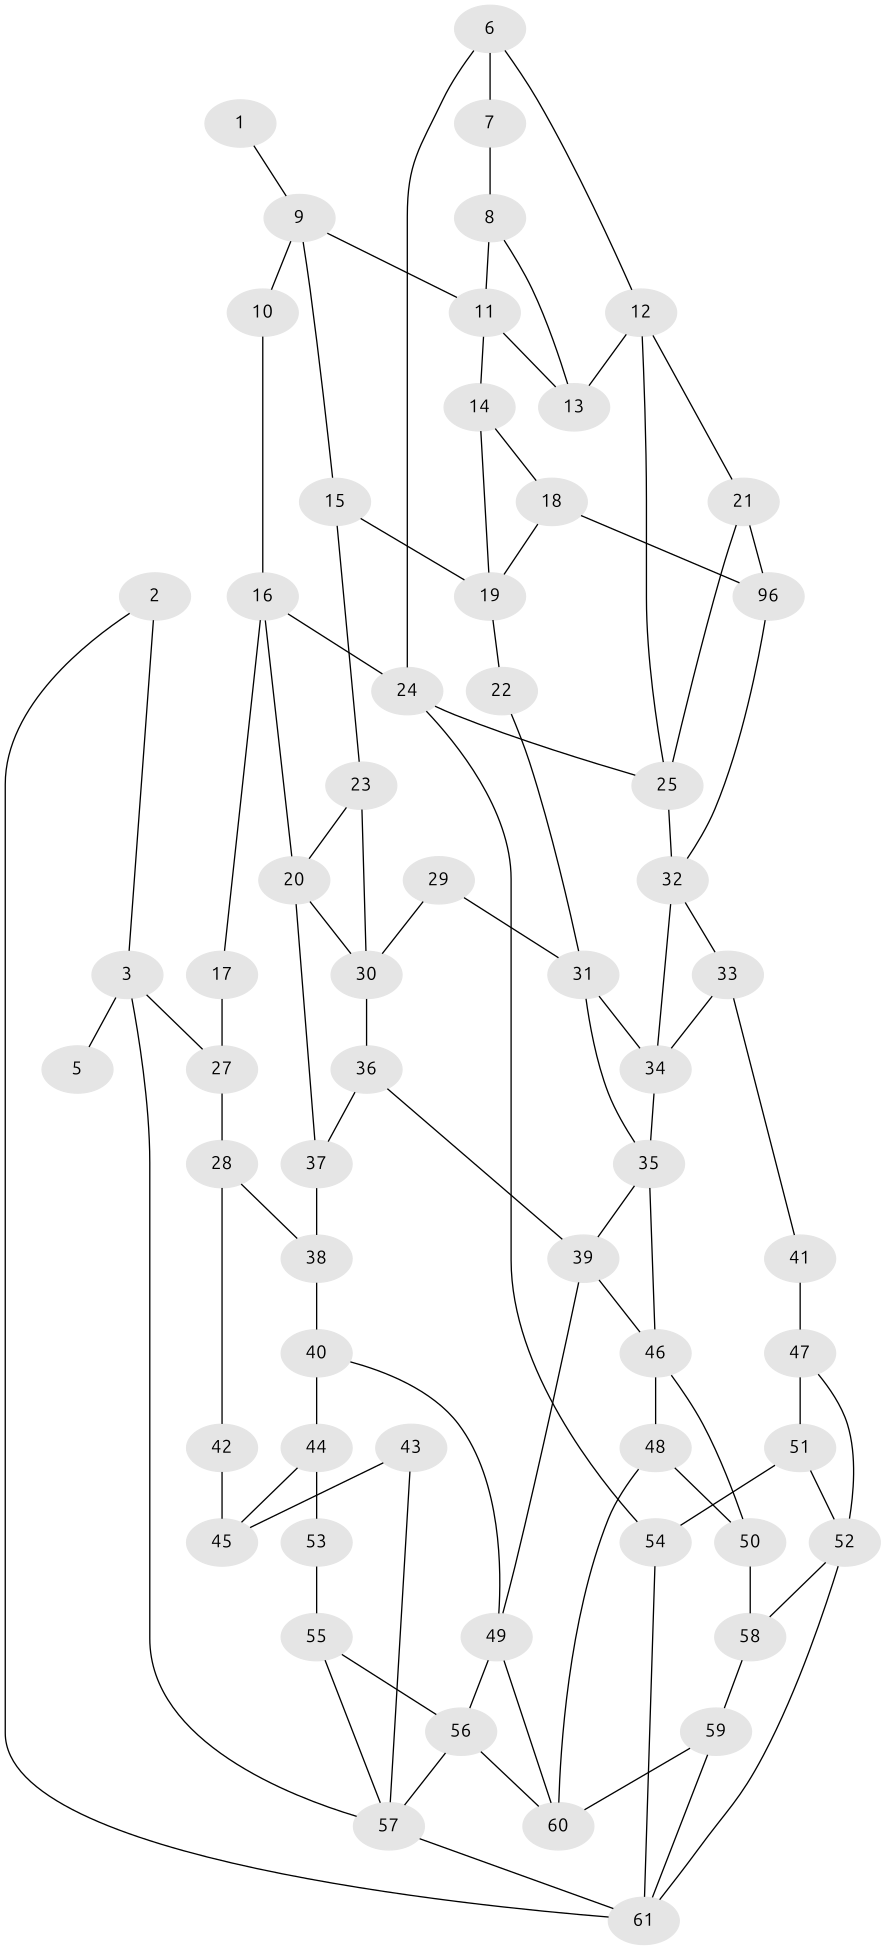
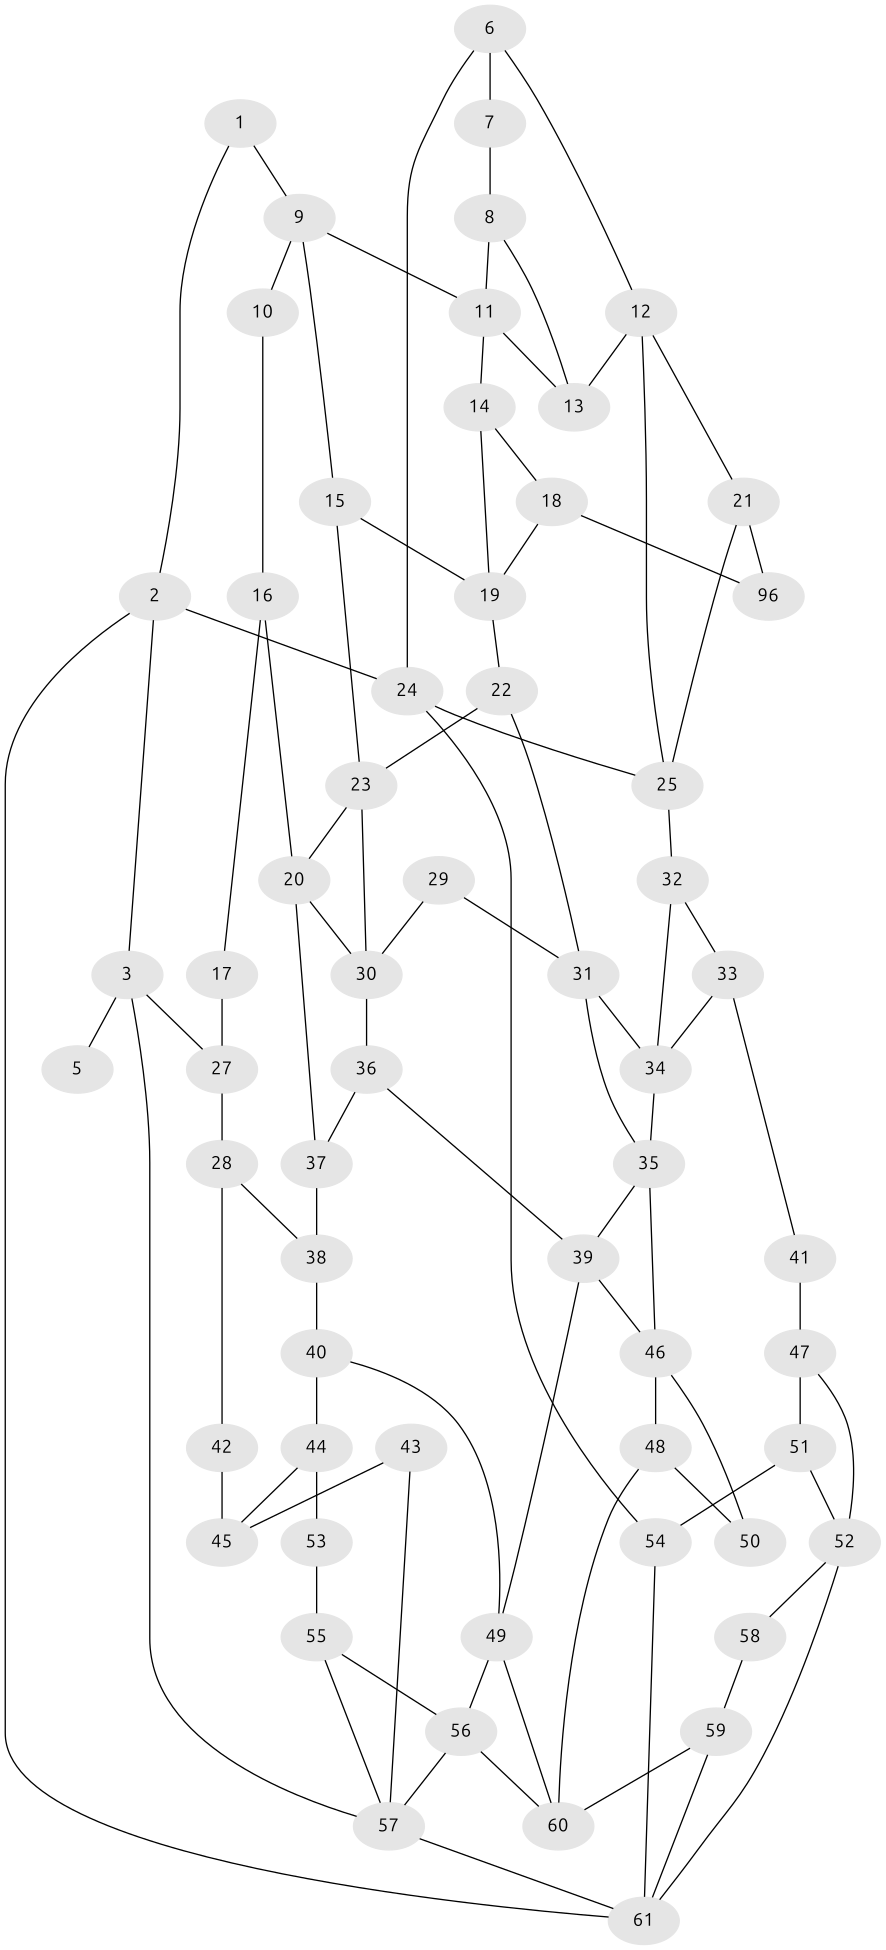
edge "1" -- "2": added
edge "16" -- "24": now "2" -- "24"
edge "22" -- "23": added
edge "96" -- "32": removed
edge "50" -- "58": removed
